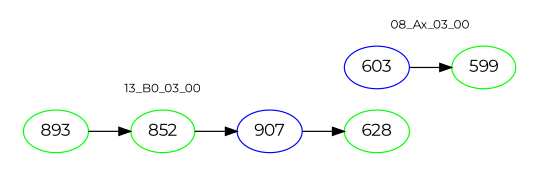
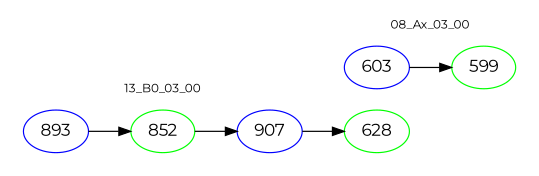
node "893": color green -> blue
